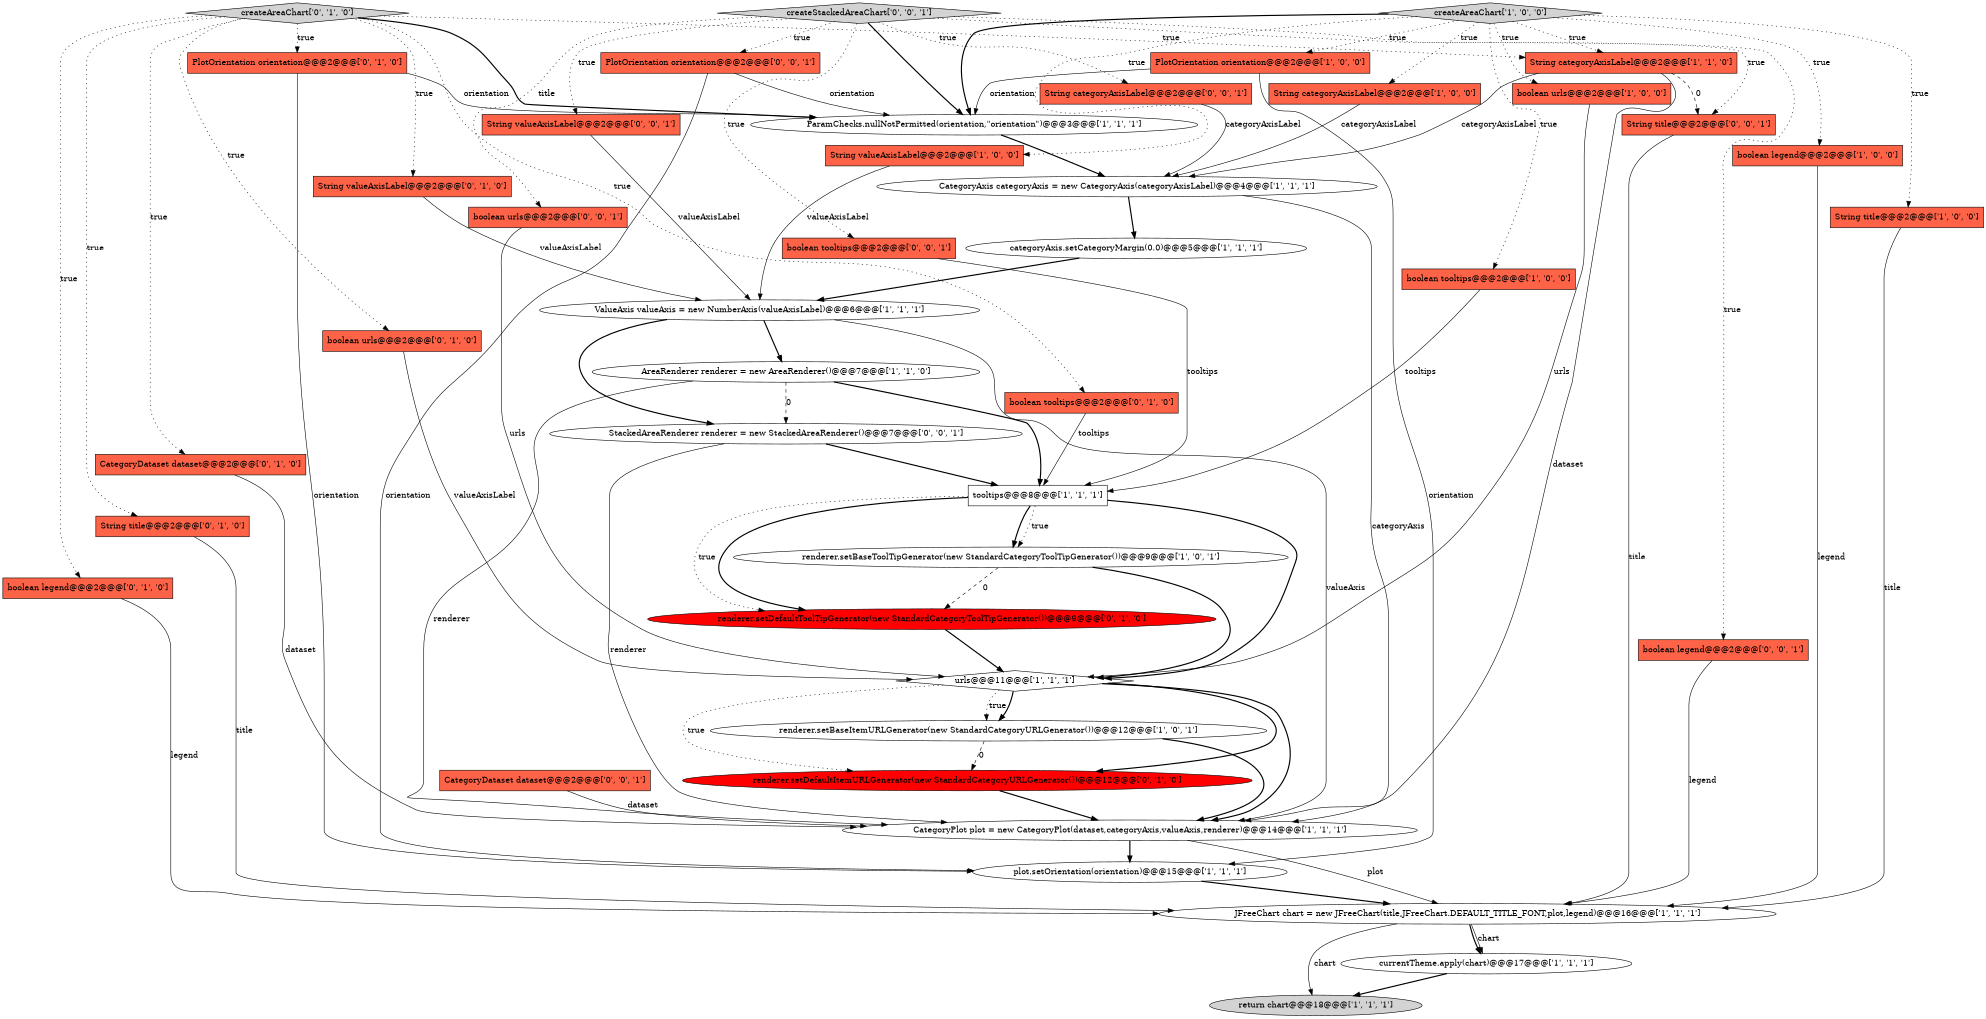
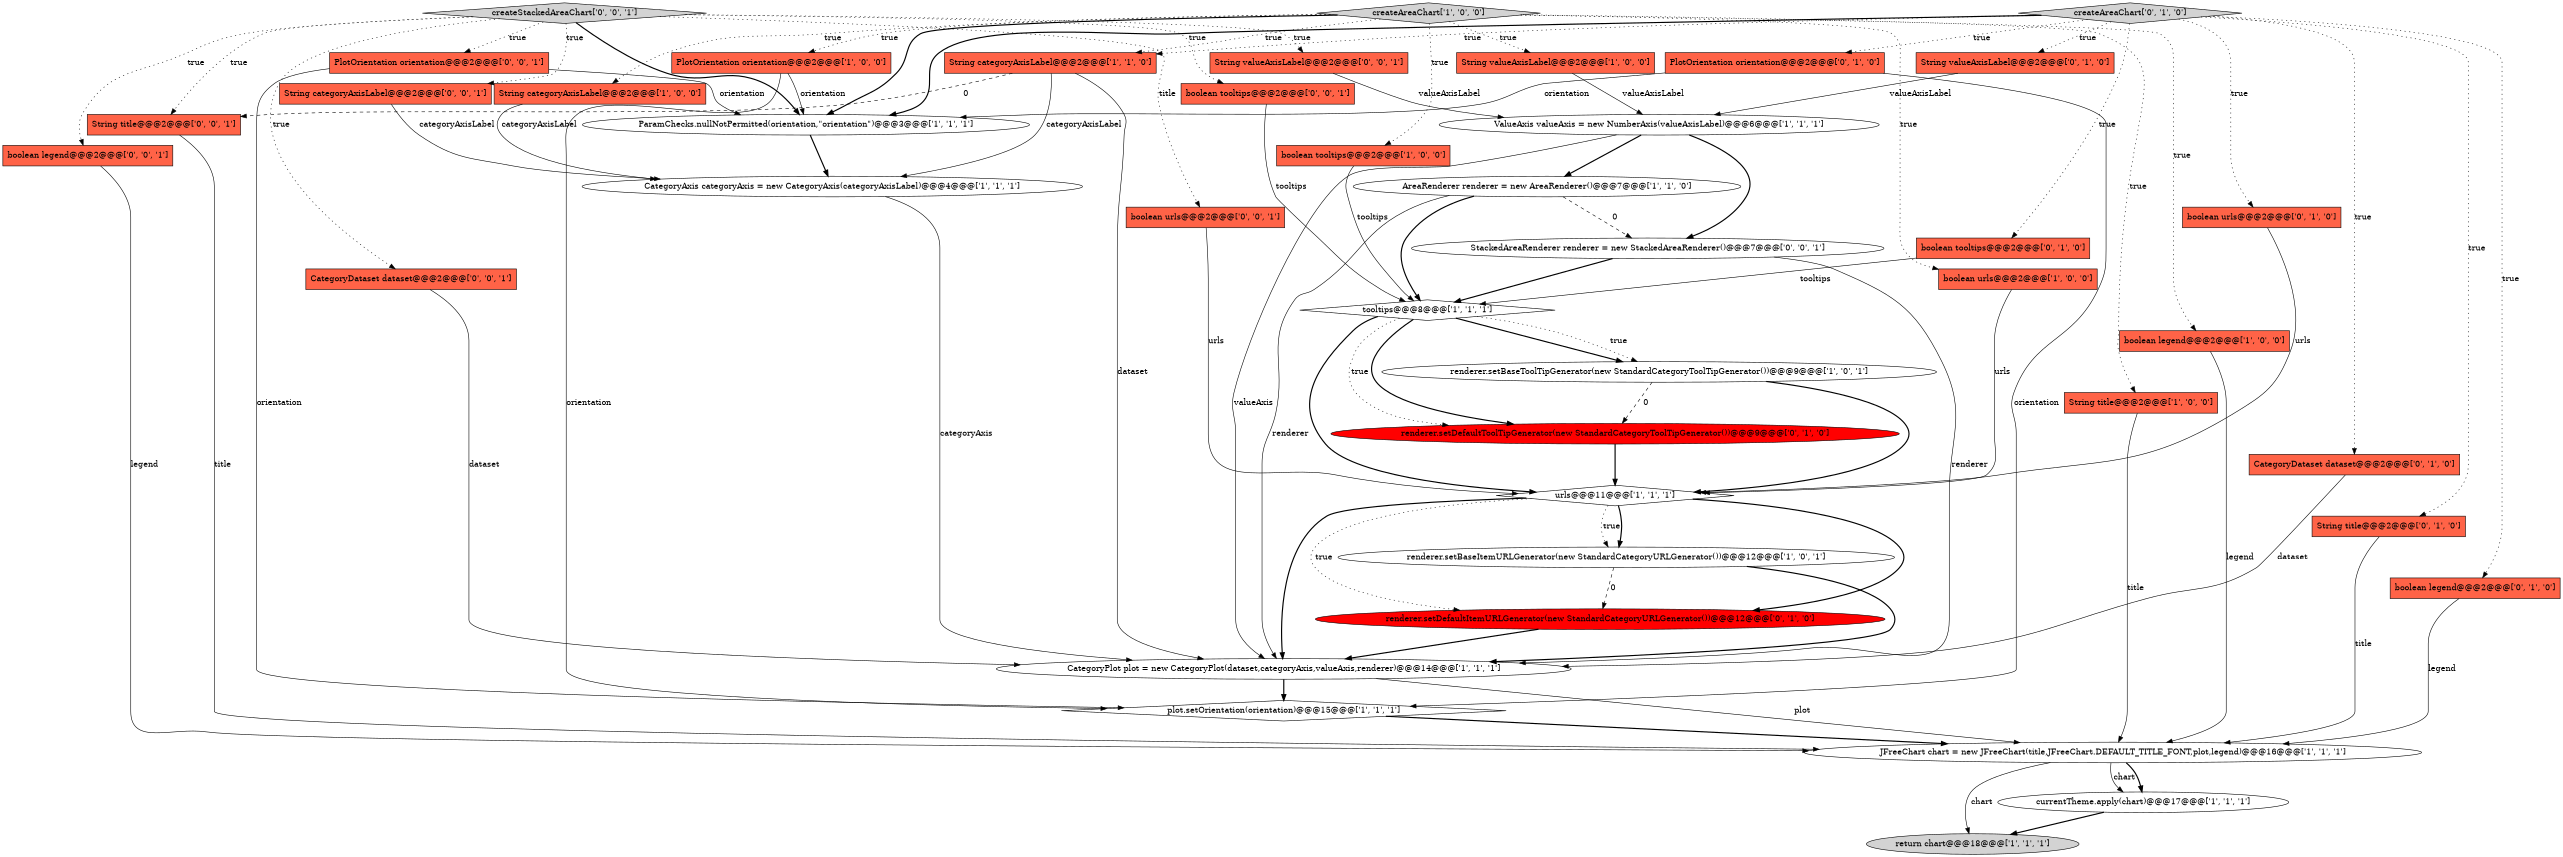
edge "createStackedAreaChart['0', '0', '1']" -> "CategoryDataset dataset@@@2@@@['0', '0', '1']": added, label "true"
node "categoryAxis.setCategoryMargin(0.0)@@@5@@@['1', '1', '1']": removed
edge "boolean urls@@@2@@@['0', '1', '0']" -> "urls@@@11@@@['1', '1', '1']": label "valueAxisLabel" -> "urls"
node "tooltips@@@8@@@['1', '1', '1']": shape box -> diamond
node "plot.setOrientation(orientation)@@@15@@@['1', '1', '1']": shape ellipse -> diamond
